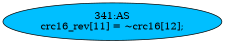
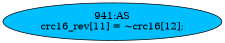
node "341:AS crc16_rev[11] = ~crc16[12];": label "341:AS crc16_rev[11] = ~crc16[12];" -> "941:AS crc16_rev[11] = ~crc16[12];"
